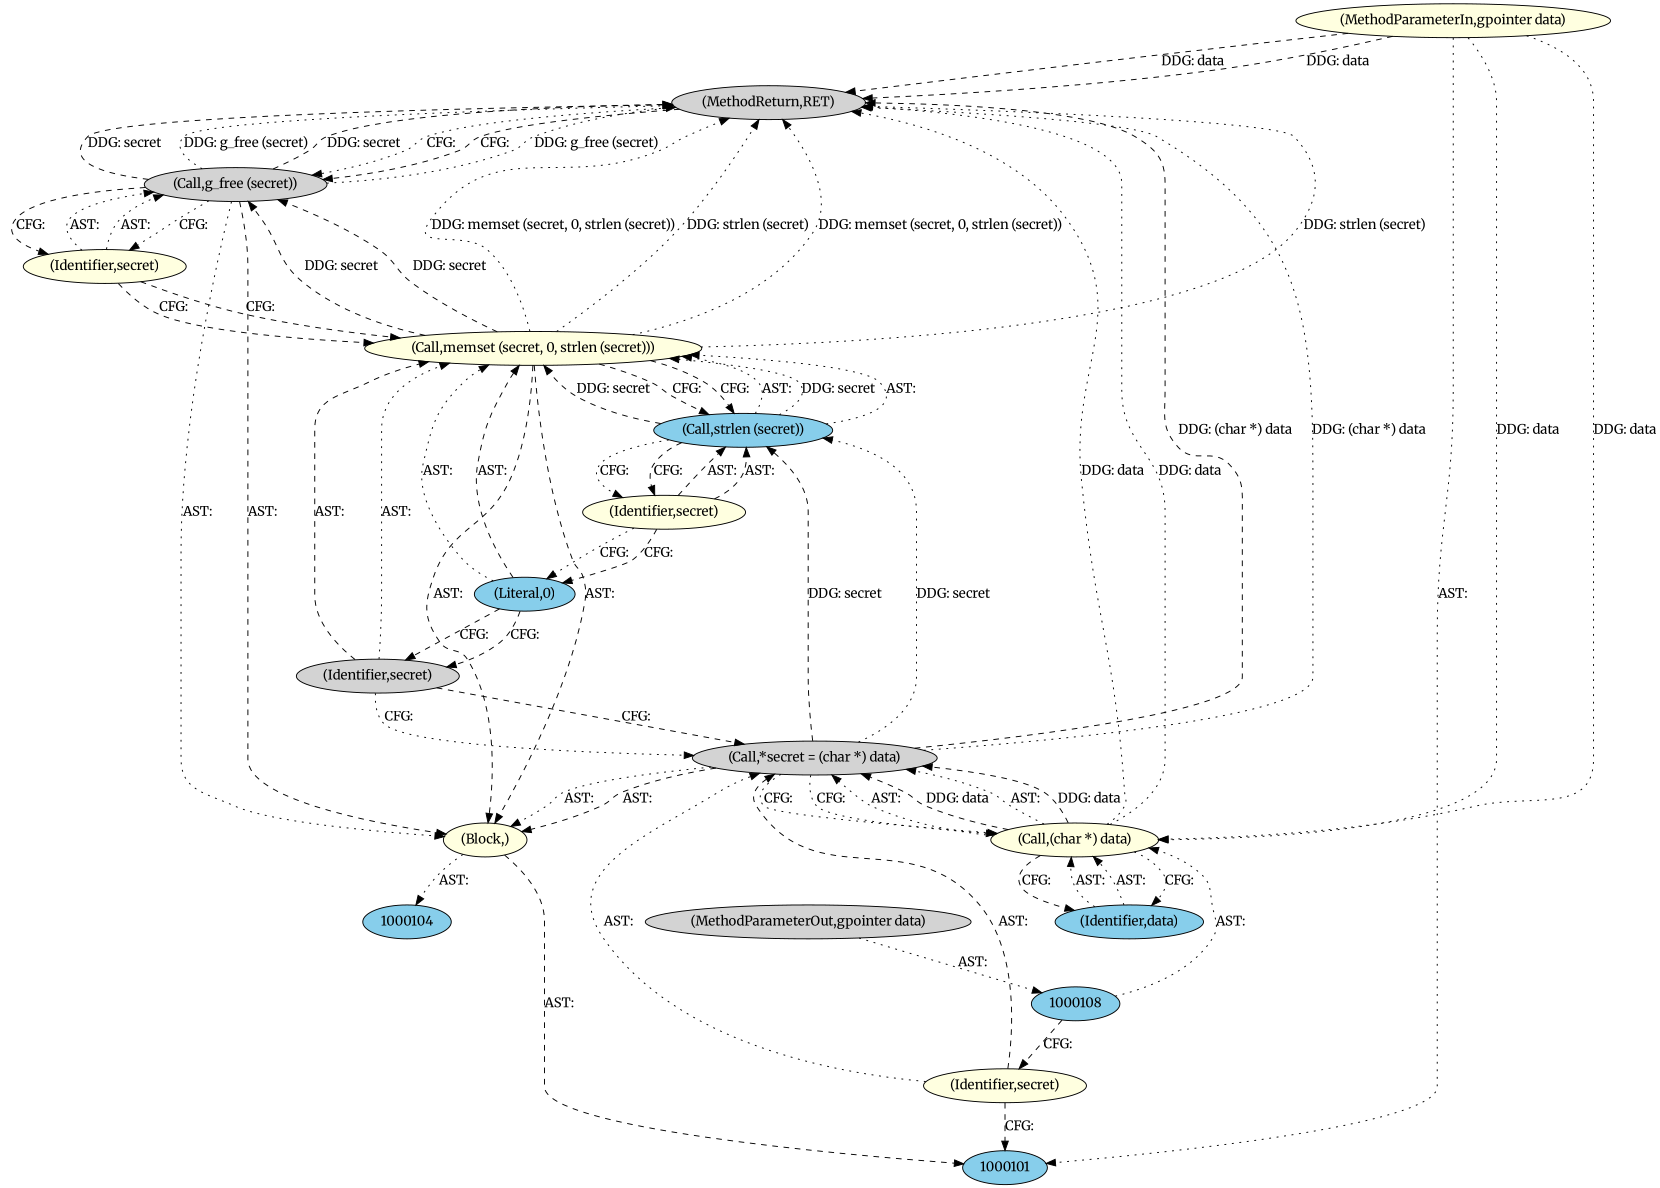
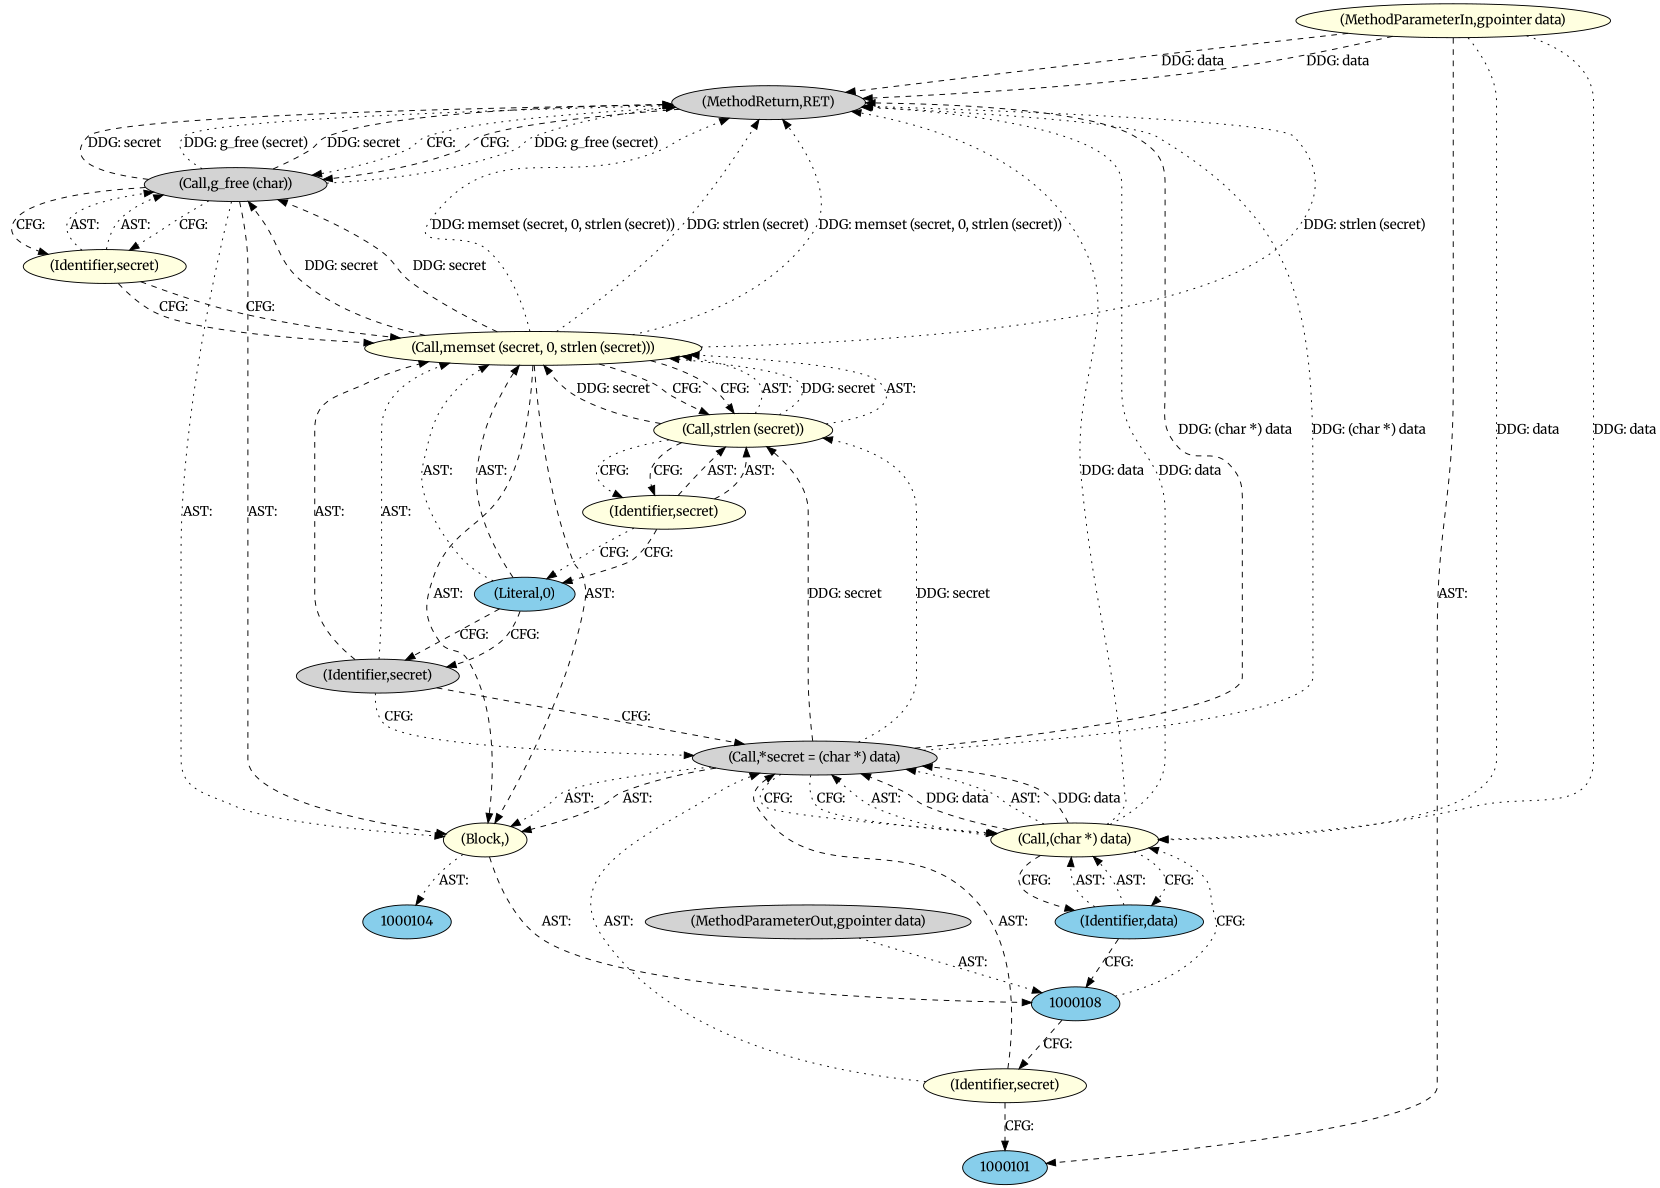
node "(Call,g_free (secret))": label "(Call,g_free (secret))" -> "(Call,g_free (char))"
node "(Call,strlen (secret))": fillcolor skyblue -> lightyellow
edge "(MethodParameterIn,gpointer data)" -> "1000101": style dotted -> dashed
edge "1000108" -> "(Call,(char *) data)": label "AST: " -> "CFG: "
edge "(Identifier,data)" -> "1000108": added, label "CFG:"
edge "(Block,)" -> "1000101": now "(Block,)" -> "1000108"
